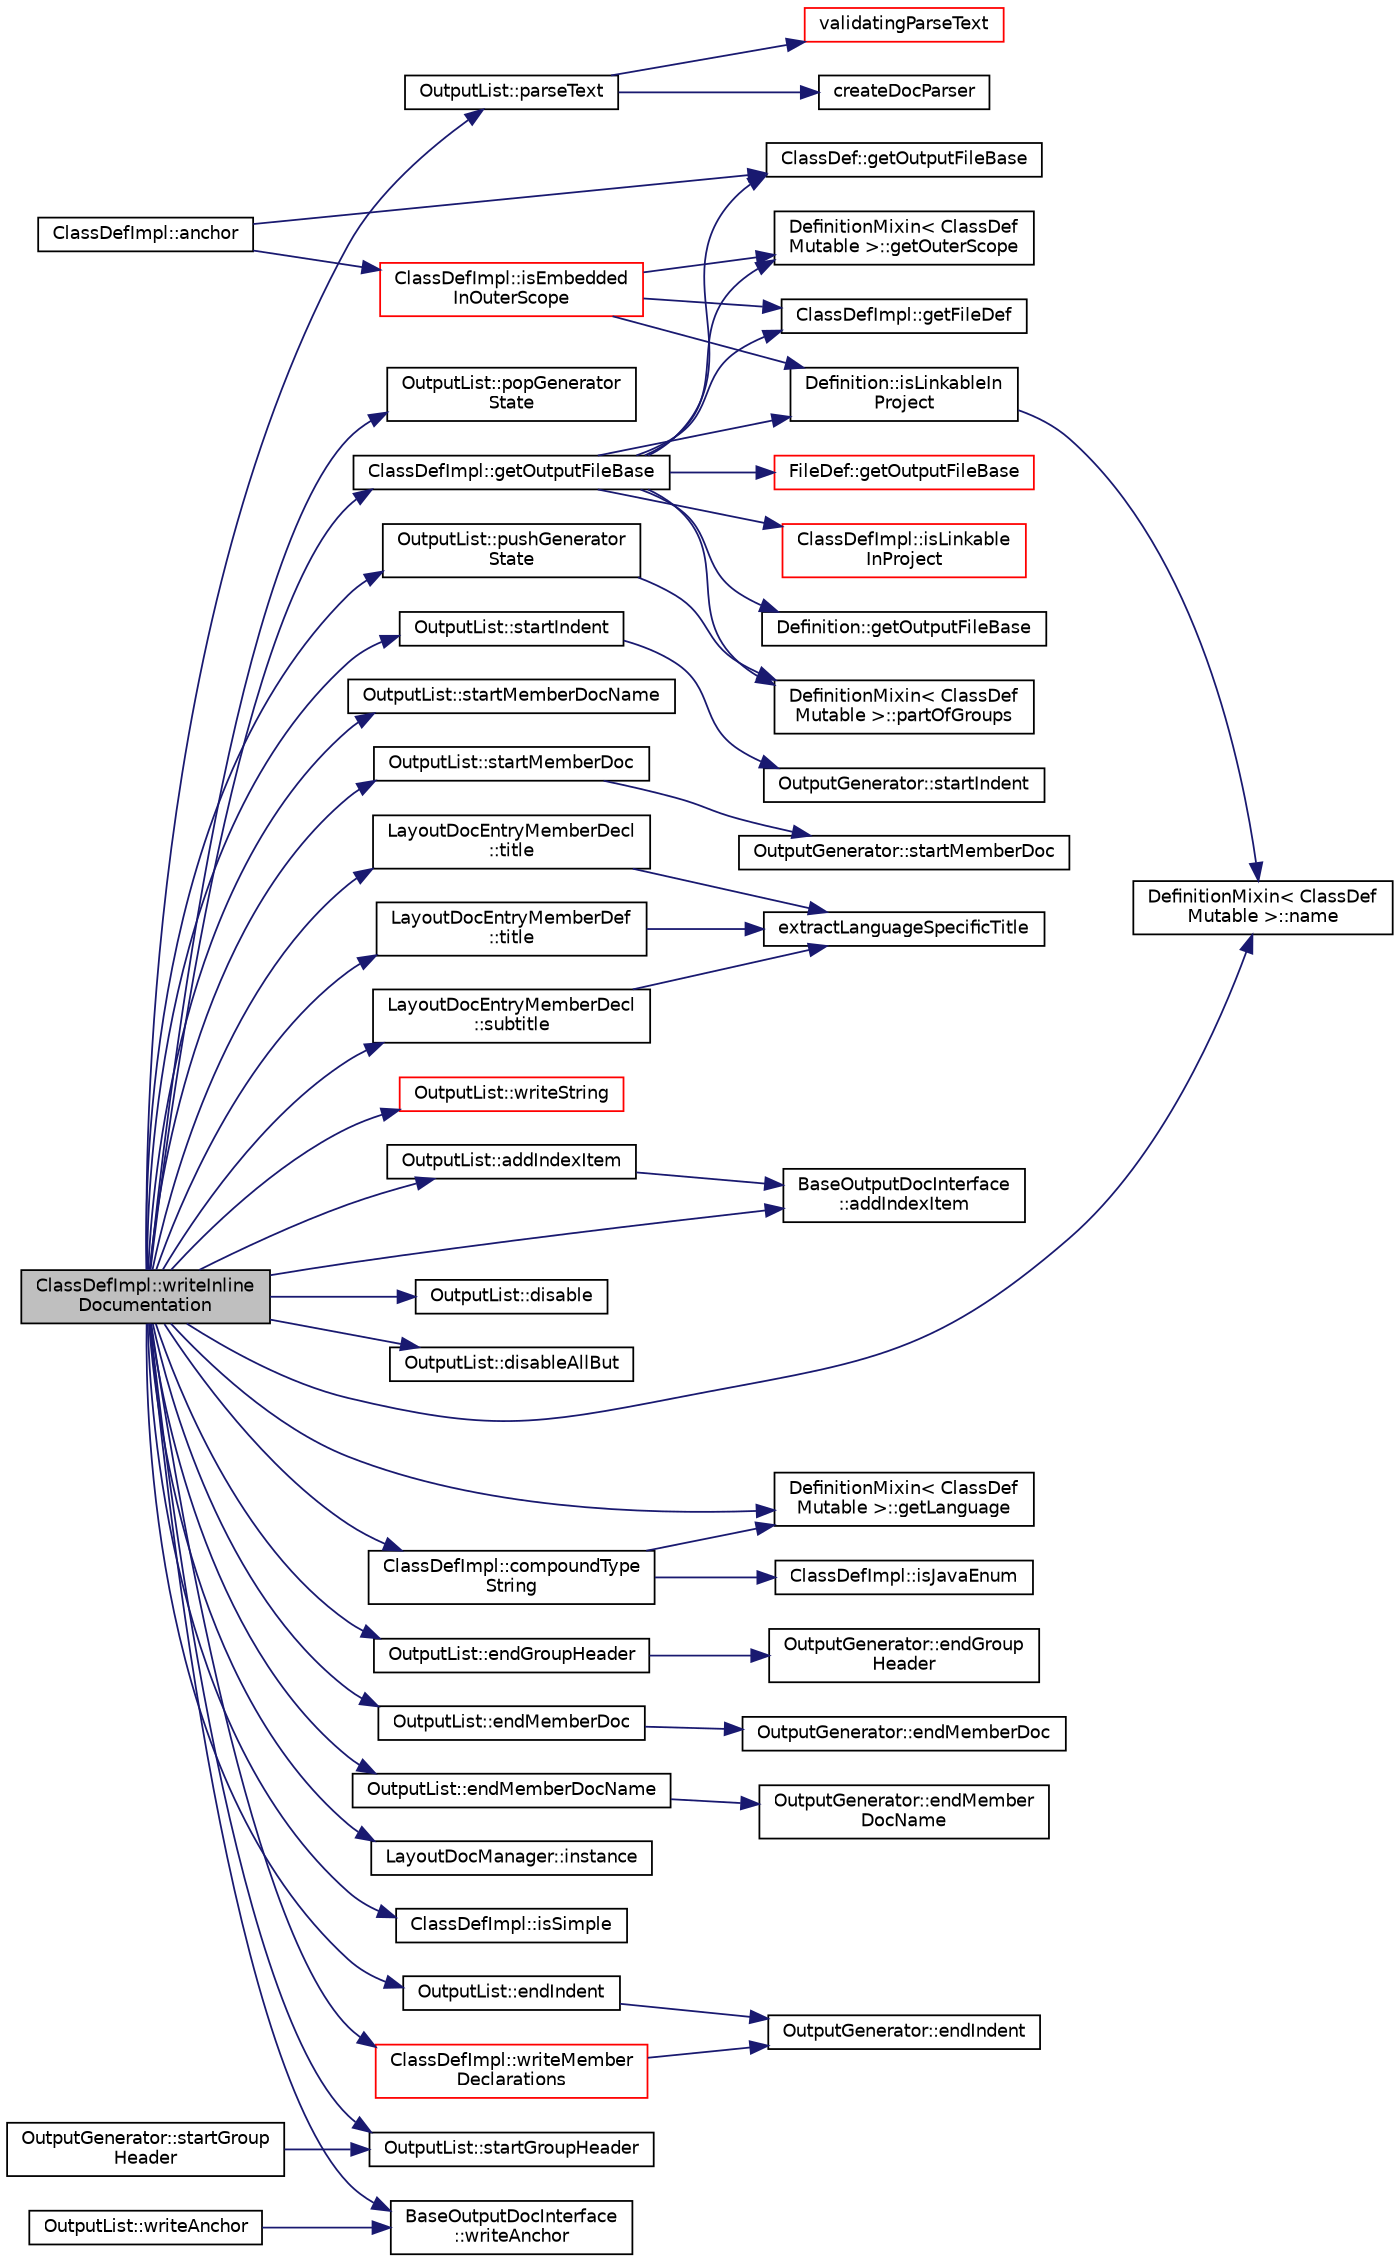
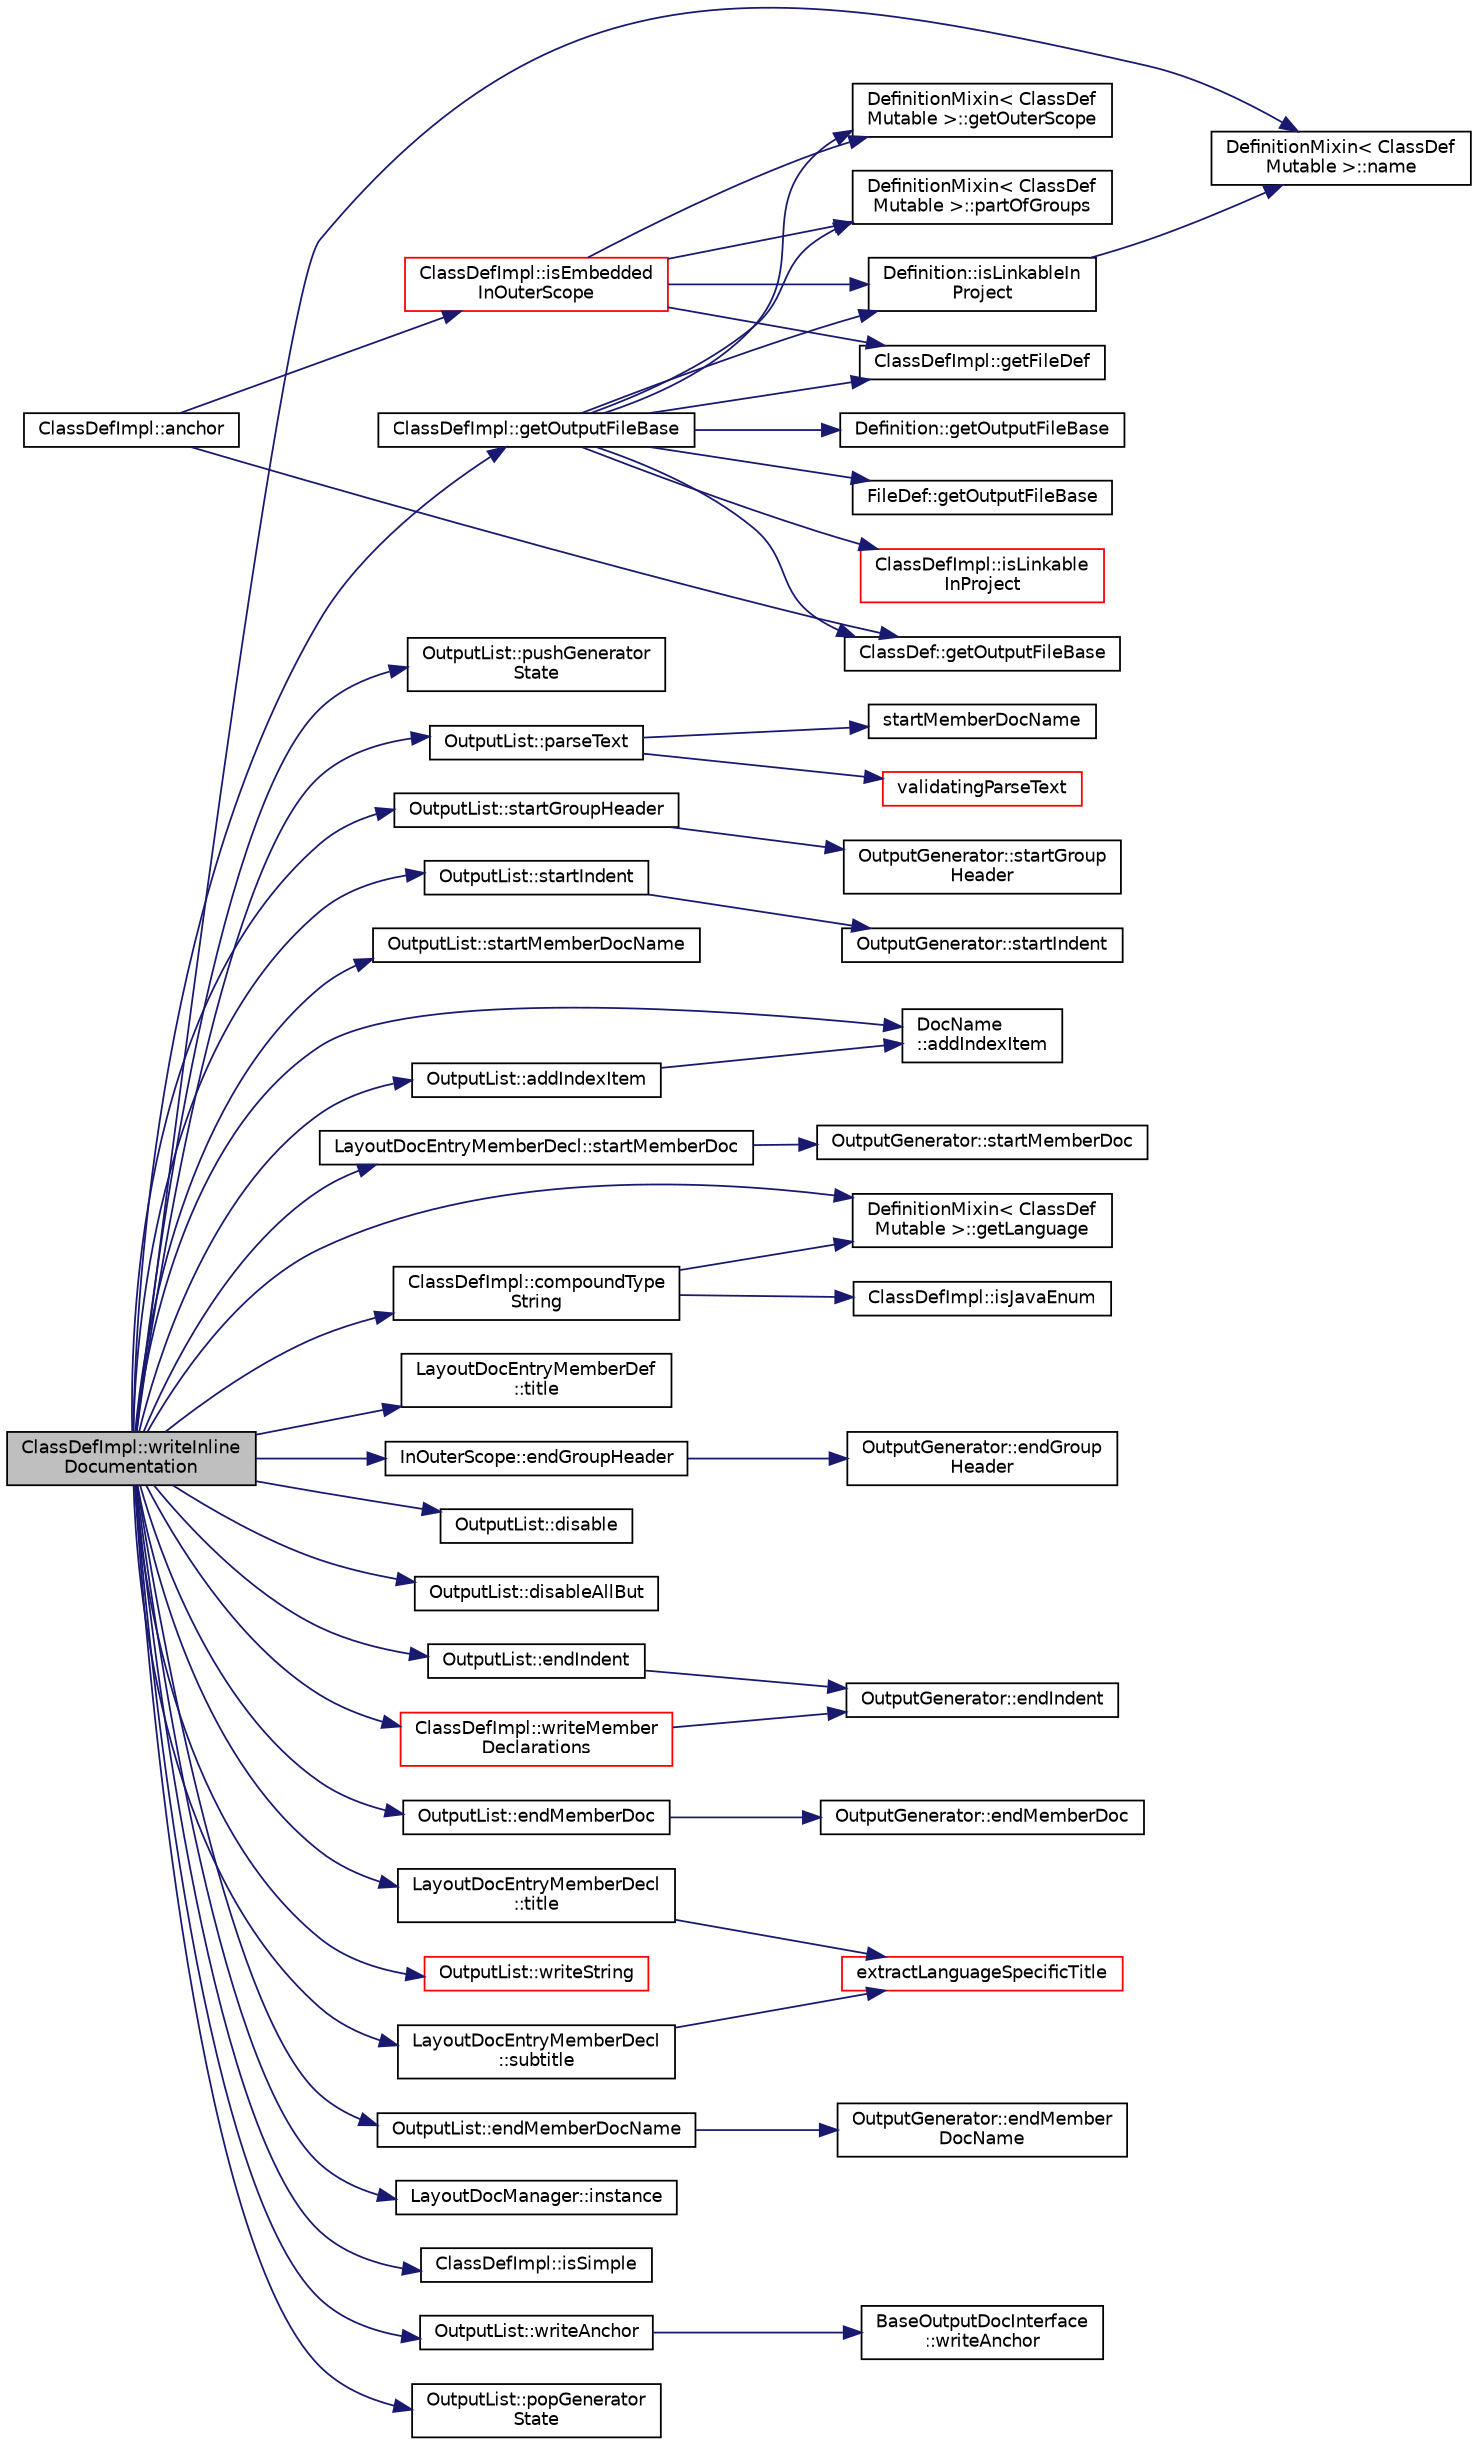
node "createDocParser": label "createDocParser" -> "startMemberDocName"
node "FileDef::getOutputFileBase": color red -> black
edge "OutputList::pushGenerator State" -> "DefinitionMixin< ClassDef Mutable >::partOfGroups": now "ClassDefImpl::isEmbedded InOuterScope" -> "DefinitionMixin< ClassDef Mutable >::partOfGroups"
node "OutputList::startMemberDoc": label "OutputList::startMemberDoc" -> "LayoutDocEntryMemberDecl::startMemberDoc"
edge "LayoutDocEntryMemberDef ::title" -> "extractLanguageSpecificTitle": removed
node "extractLanguageSpecificTitle": color black -> red
node "BaseOutputDocInterface ::addIndexItem": label "BaseOutputDocInterface ::addIndexItem" -> "DocName ::addIndexItem"
node "OutputList::endGroupHeader": label "OutputList::endGroupHeader" -> "InOuterScope::endGroupHeader"
edge "ClassDefImpl::writeInline Documentation" -> "BaseOutputDocInterface ::writeAnchor": now "ClassDefImpl::writeInline Documentation" -> "OutputList::writeAnchor"
edge "OutputGenerator::startGroup Header" -> "OutputList::startGroupHeader": reversed
